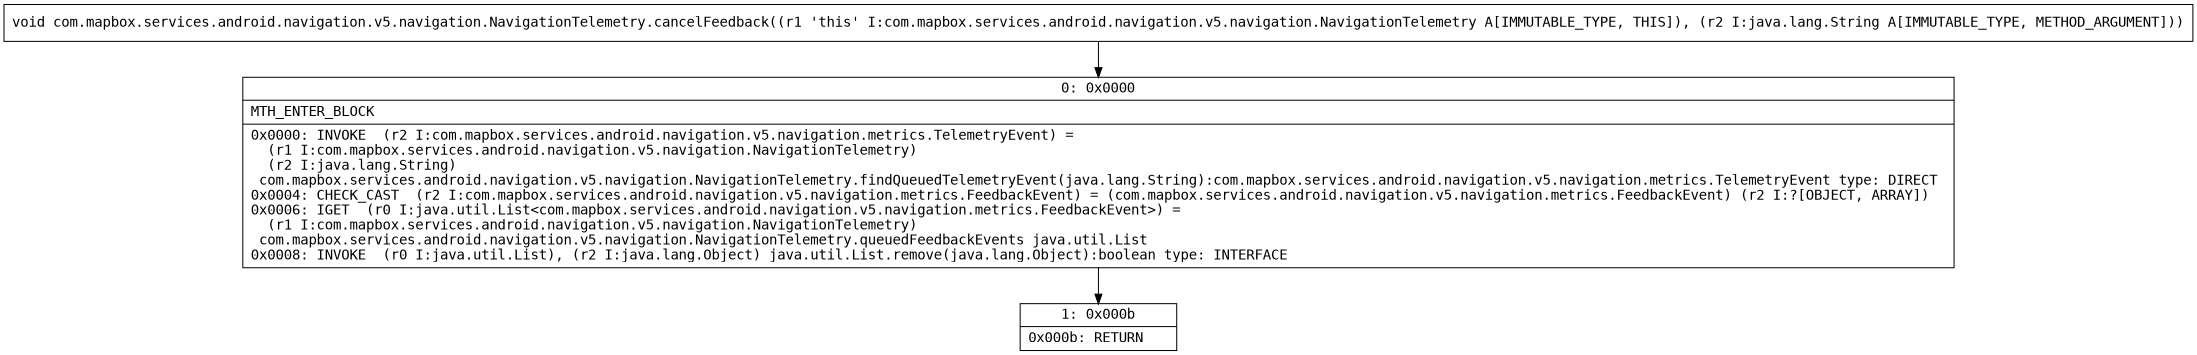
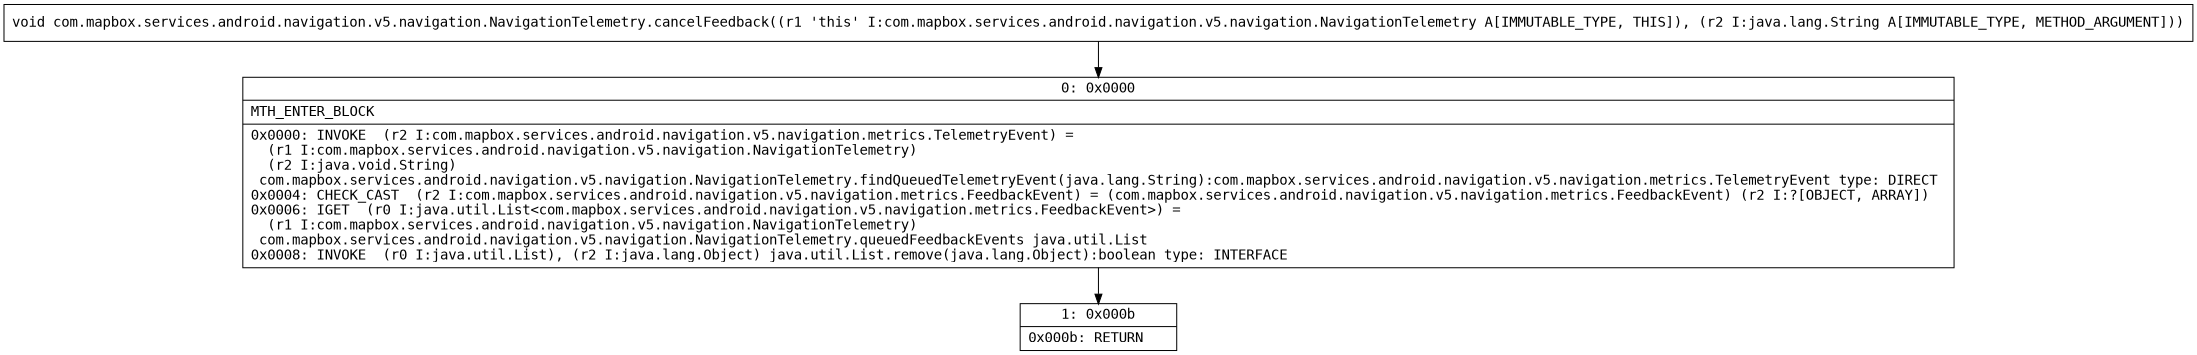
node "0: 0x0000": text "(r2 I:java.lang.String)" -> "(r2 I:java.void.String)"
